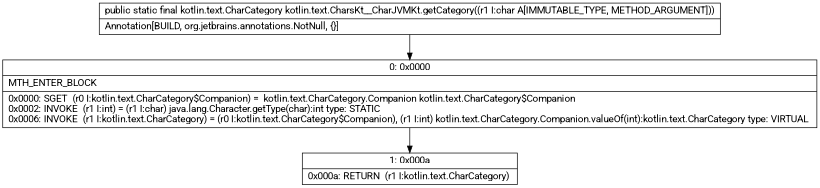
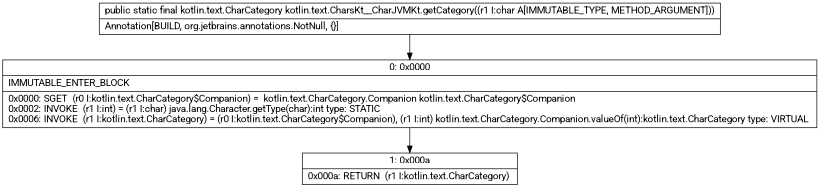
node "0: 0x0000": text "MTH_ENTER_BLOCK" -> "IMMUTABLE_ENTER_BLOCK"
